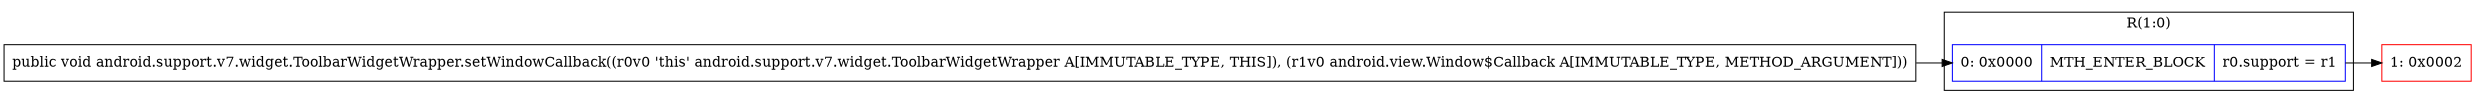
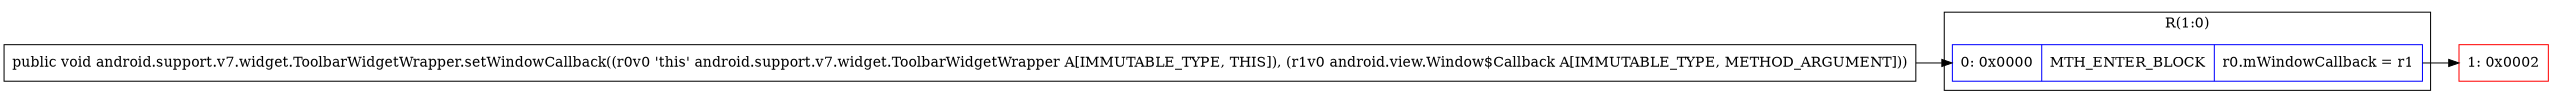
node "0: 0x0000": text "r0.support = r1" -> "r0.mWindowCallback = r1"
